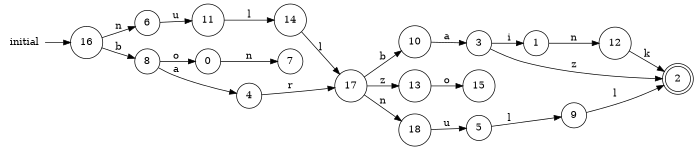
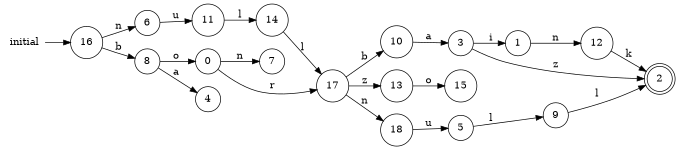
edge "4" -> "17": now "0" -> "17"
